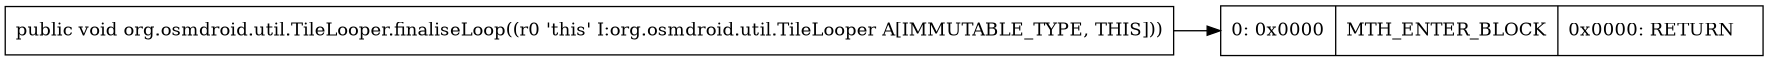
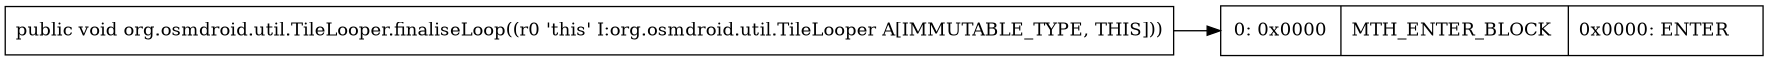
node "0: 0x0000": text "0x0000: RETURN" -> "0x0000: ENTER"
